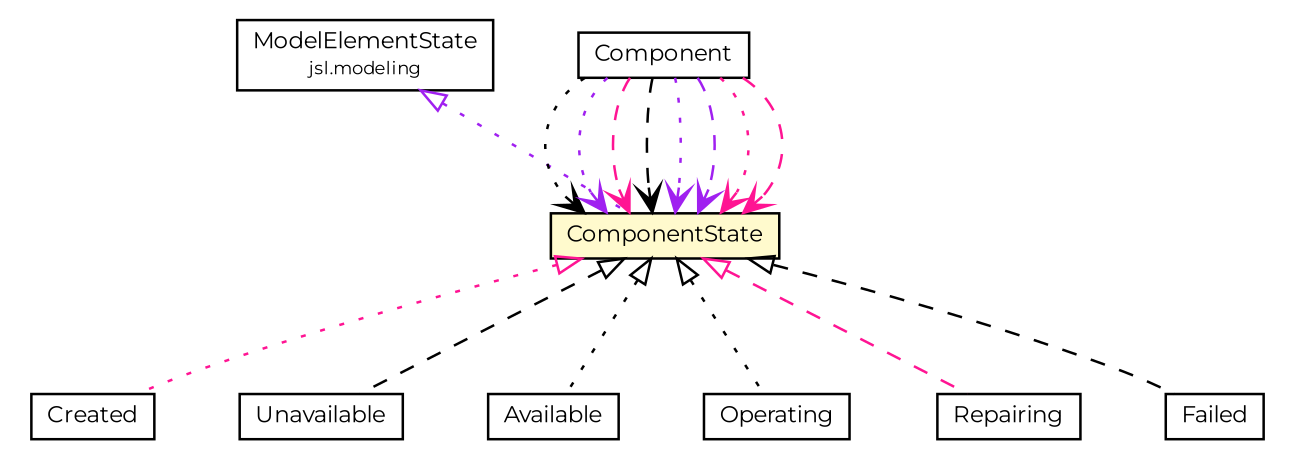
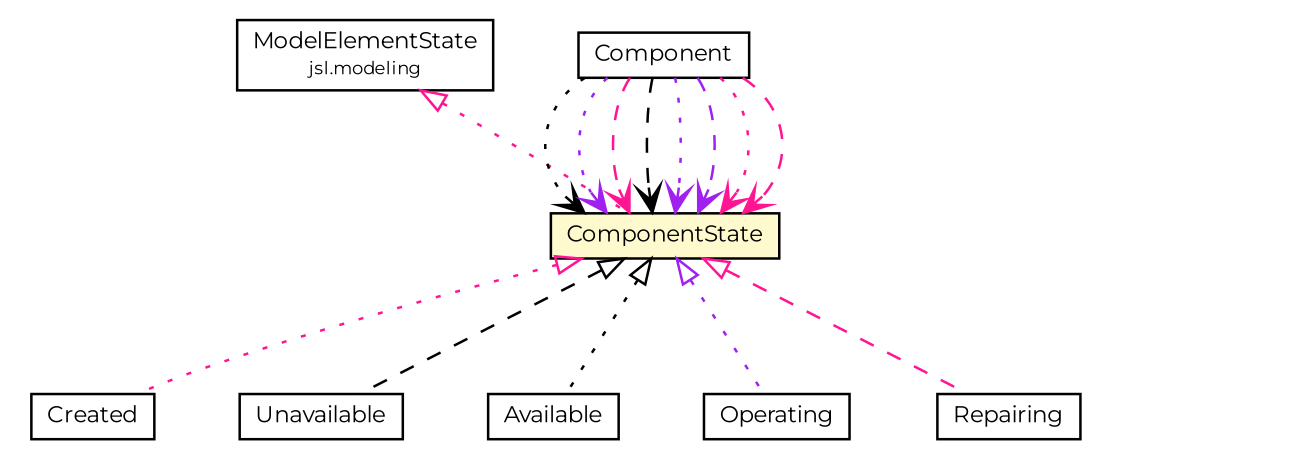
edge "ComponentState" -> "ModelElementState": color purple -> deeppink
edge "Operating" -> "ComponentState": color black -> purple
node "Failed": removed
